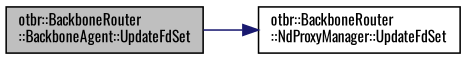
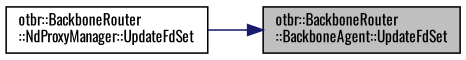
edge "otbr::BackboneRouter ::BackboneAgent::UpdateFdSet" -> "otbr::BackboneRouter ::NdProxyManager::UpdateFdSet": reversed
